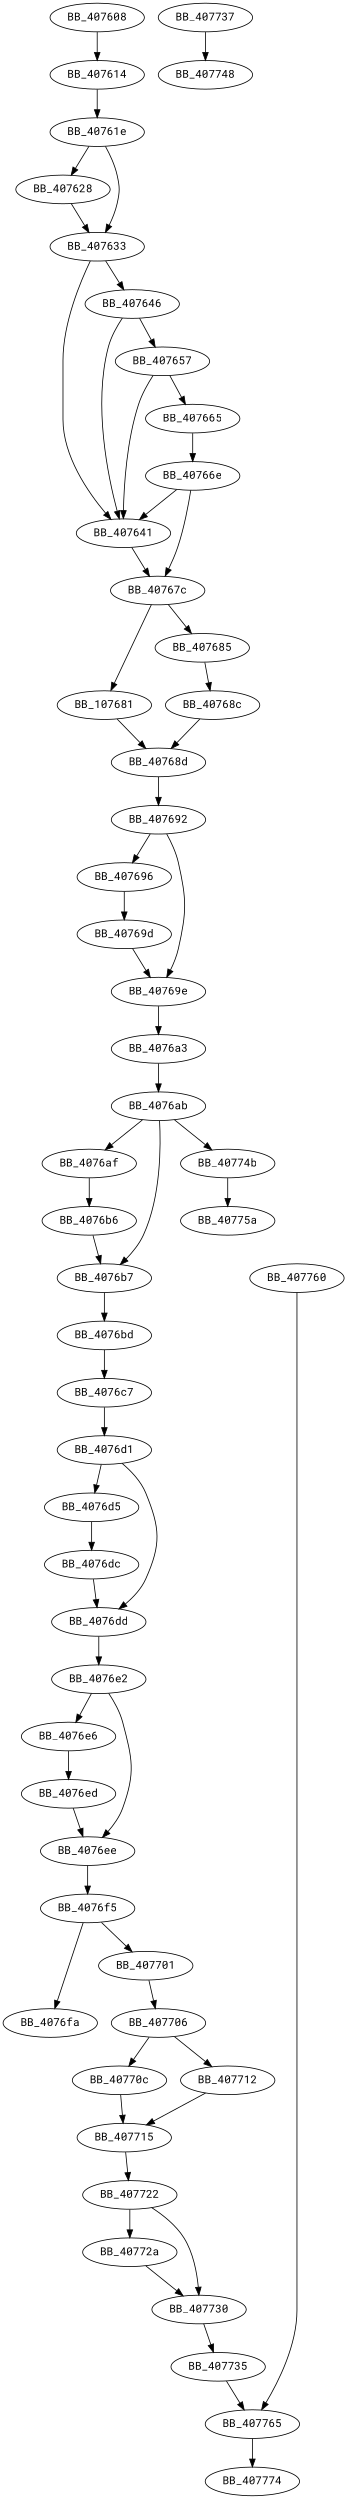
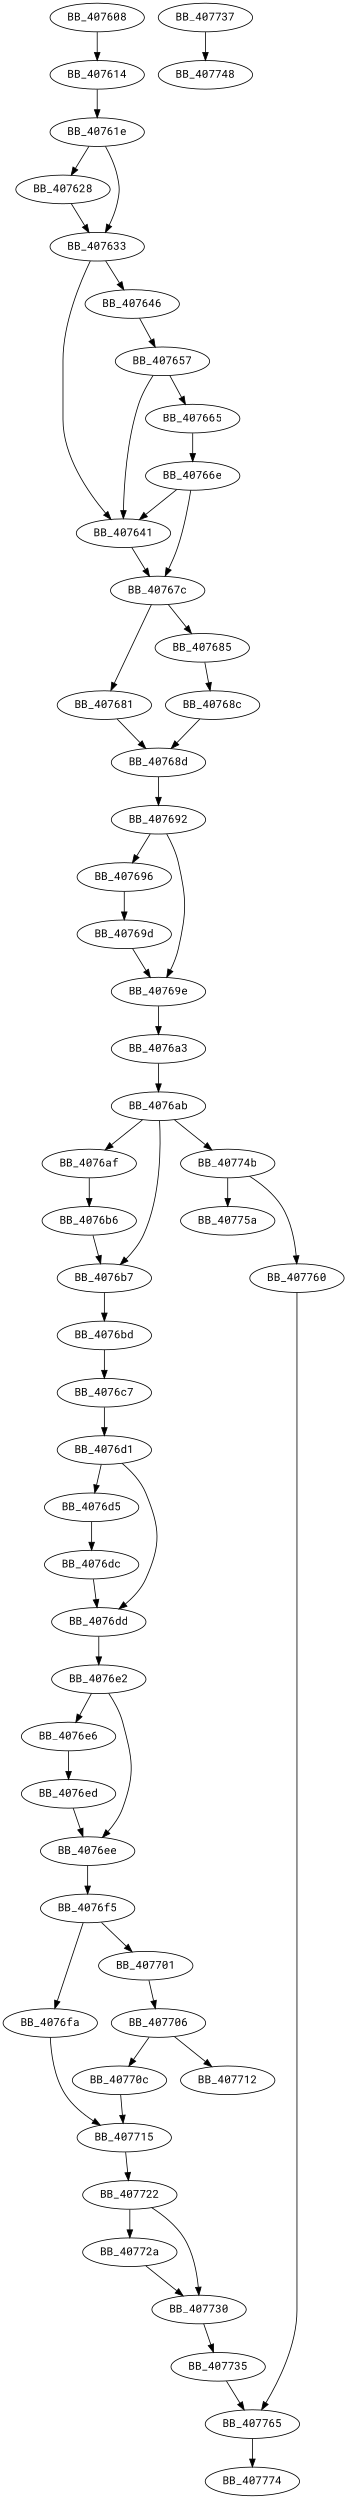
edge "BB_407646" -> "BB_407641": removed
node "BB_107681": label "BB_107681" -> "BB_407681"
edge "BB_40774b" -> "BB_407760": added
edge "BB_407712" -> "BB_407715": now "BB_4076fa" -> "BB_407715"
